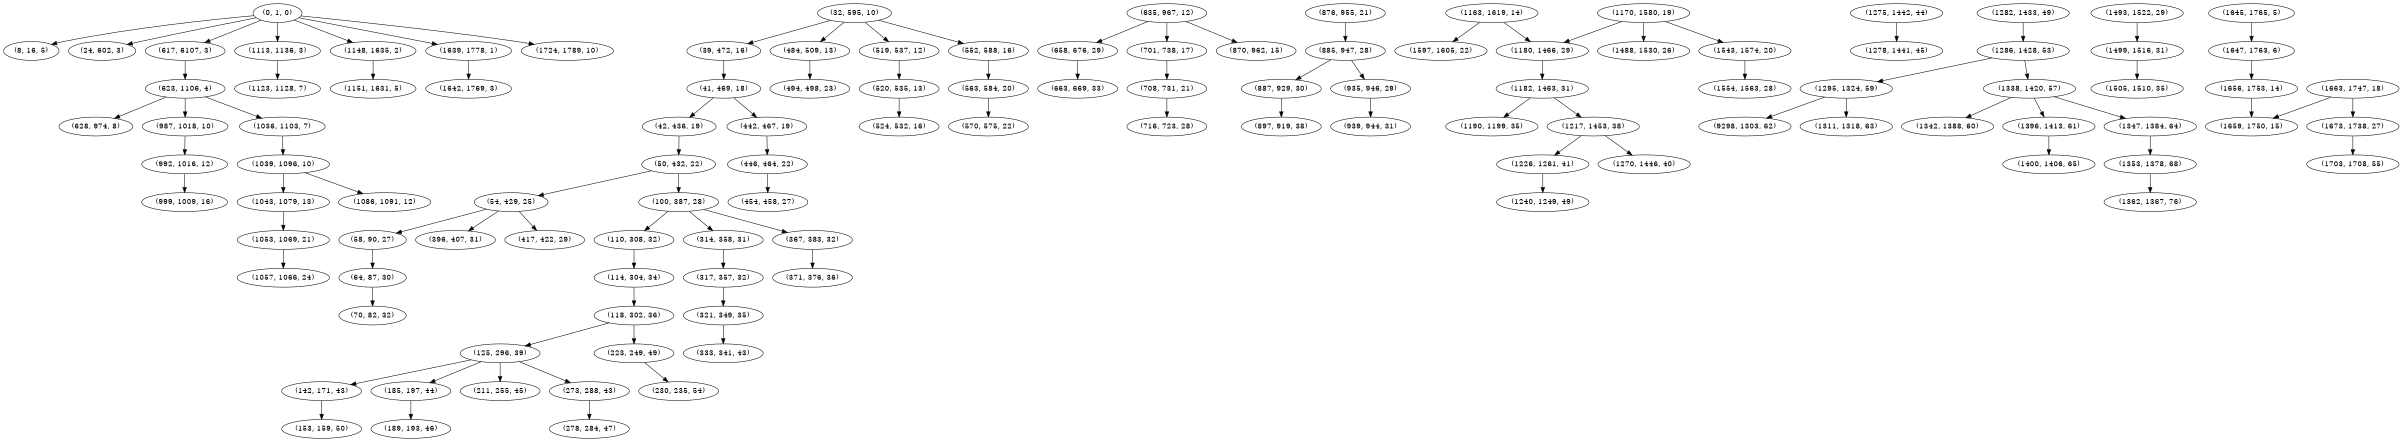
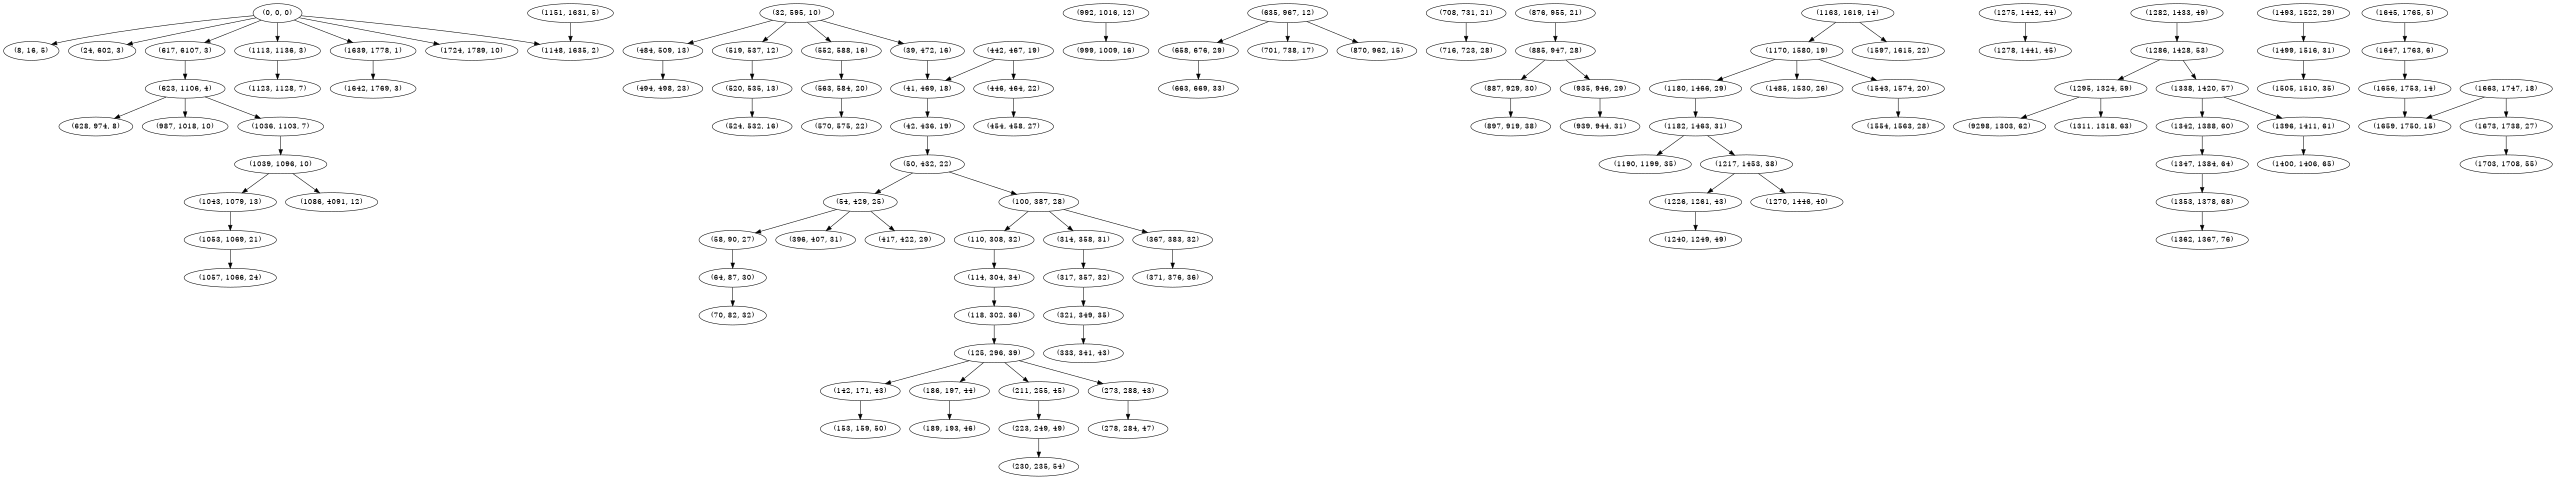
node "(0, 1, 0)": label "(0, 1, 0)" -> "(0, 0, 0)"
edge "(1163, 1619, 14)" -> "(1180, 1466, 29)": now "(1163, 1619, 14)" -> "(1170, 1580, 19)"
node "(1597, 1605, 22)": label "(1597, 1605, 22)" -> "(1597, 1615, 22)"
node "(1488, 1530, 26)": label "(1488, 1530, 26)" -> "(1485, 1530, 26)"
edge "(1148, 1635, 2)" -> "(1151, 1631, 5)": reversed
edge "(701, 738, 17)" -> "(708, 731, 21)": removed
edge "(41, 469, 18)" -> "(442, 467, 19)": reversed
edge "(1338, 1420, 57)" -> "(1347, 1384, 64)": now "(1342, 1388, 60)" -> "(1347, 1384, 64)"
node "(1396, 1413, 61)": label "(1396, 1413, 61)" -> "(1396, 1411, 61)"
edge "(987, 1018, 10)" -> "(992, 1016, 12)": removed
node "(1226, 1261, 41)": label "(1226, 1261, 41)" -> "(1226, 1261, 43)"
node "(1086, 1091, 12)": label "(1086, 1091, 12)" -> "(1086, 4091, 12)"
edge "(118, 302, 36)" -> "(223, 249, 49)": now "(211, 255, 45)" -> "(223, 249, 49)"
node "(185, 197, 44)": label "(185, 197, 44)" -> "(186, 197, 44)"
